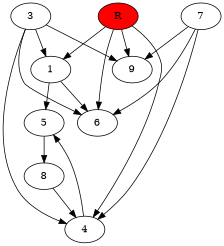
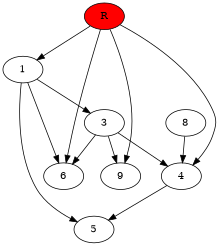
node "7": removed
edge "3" -> "1": reversed
edge "5" -> "8": removed
